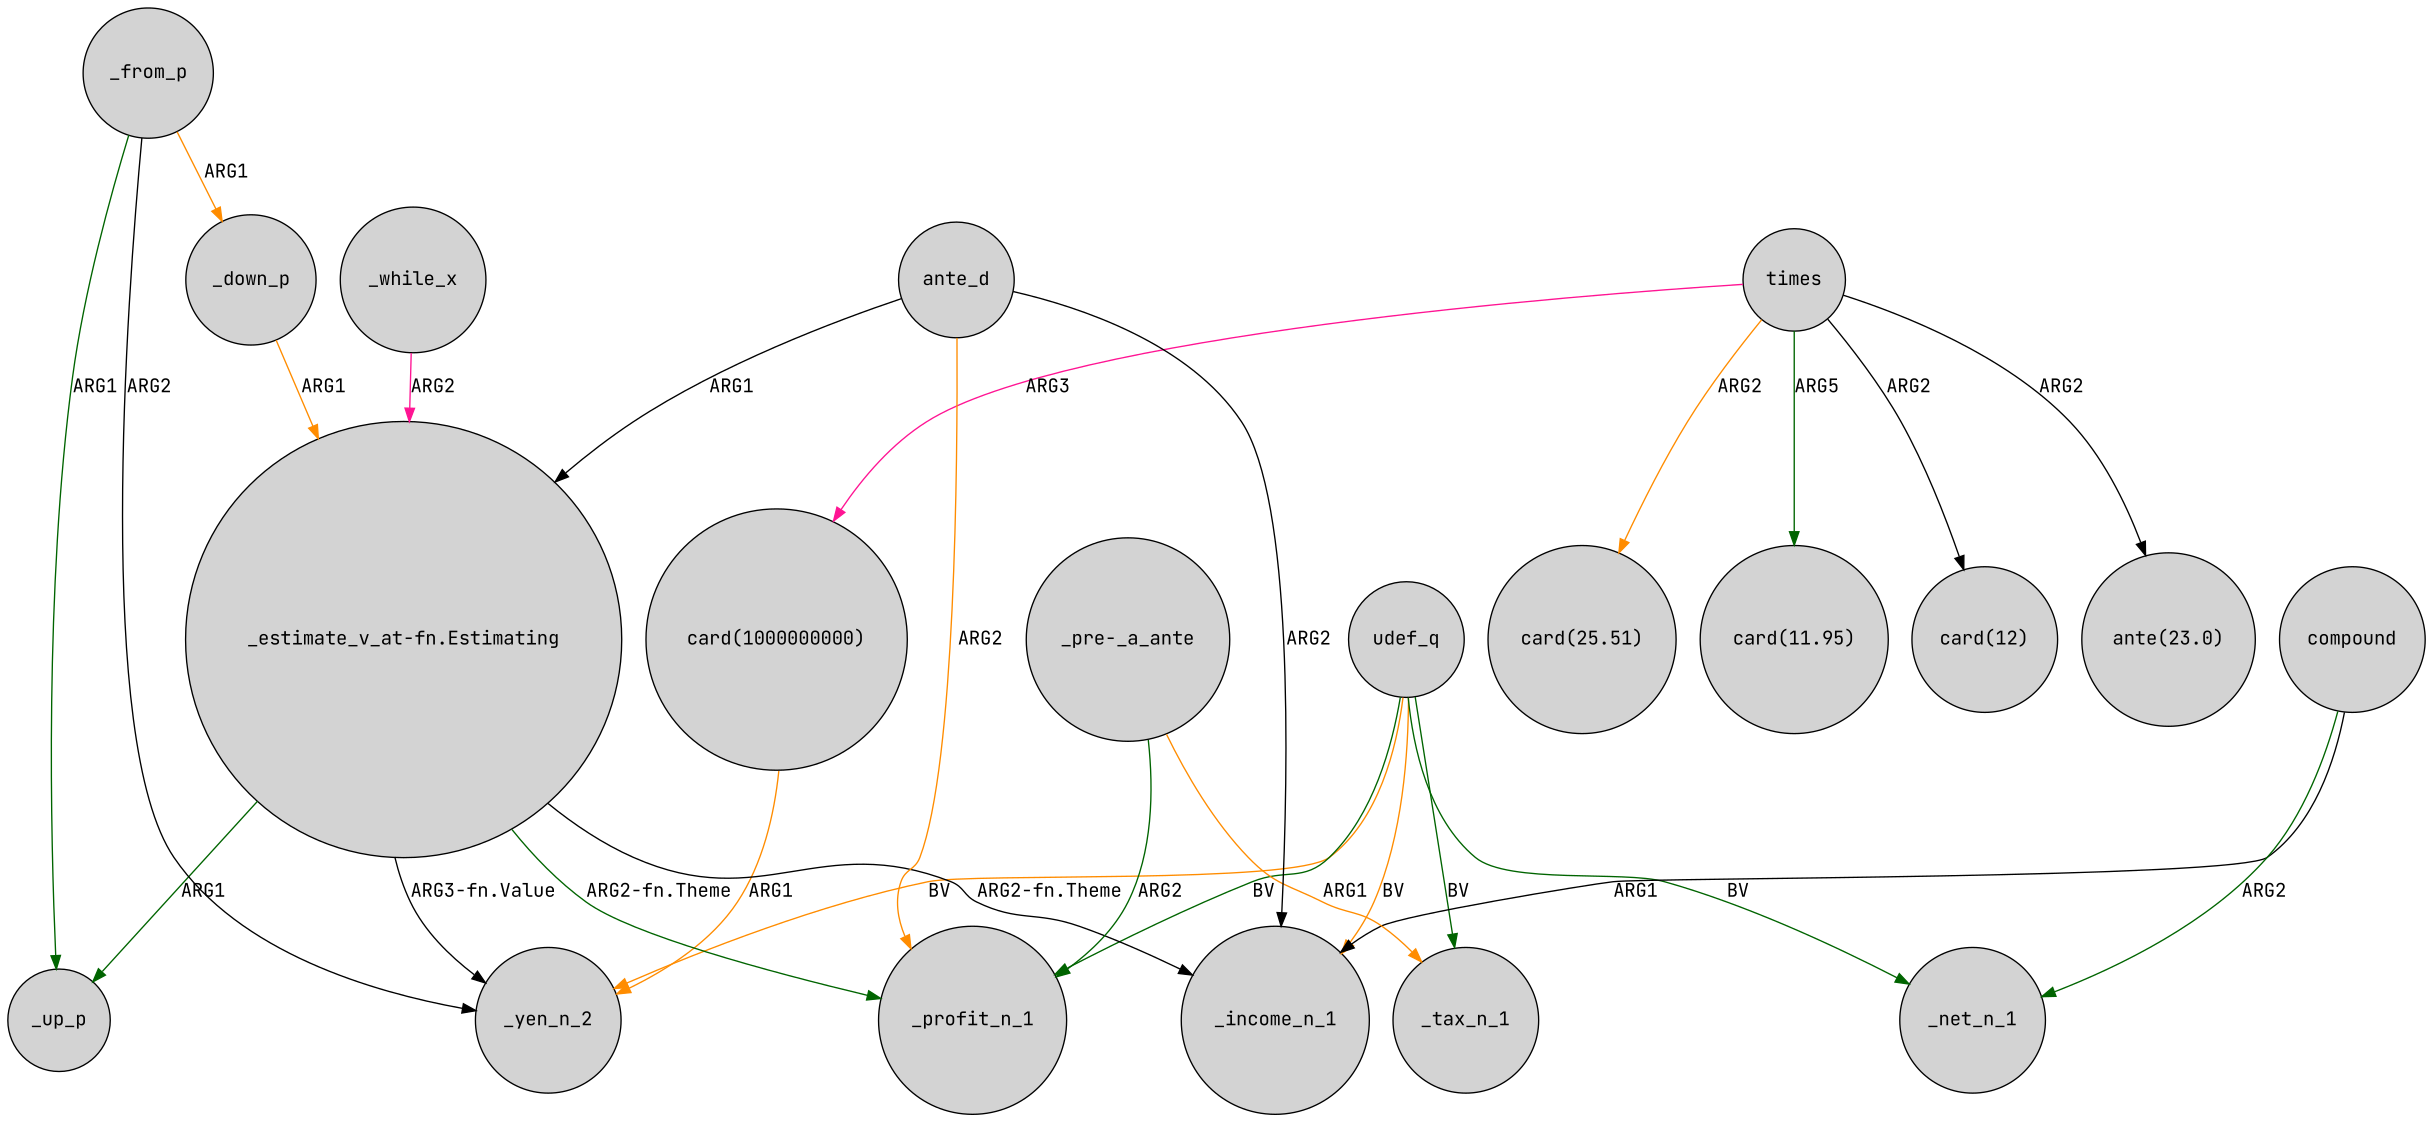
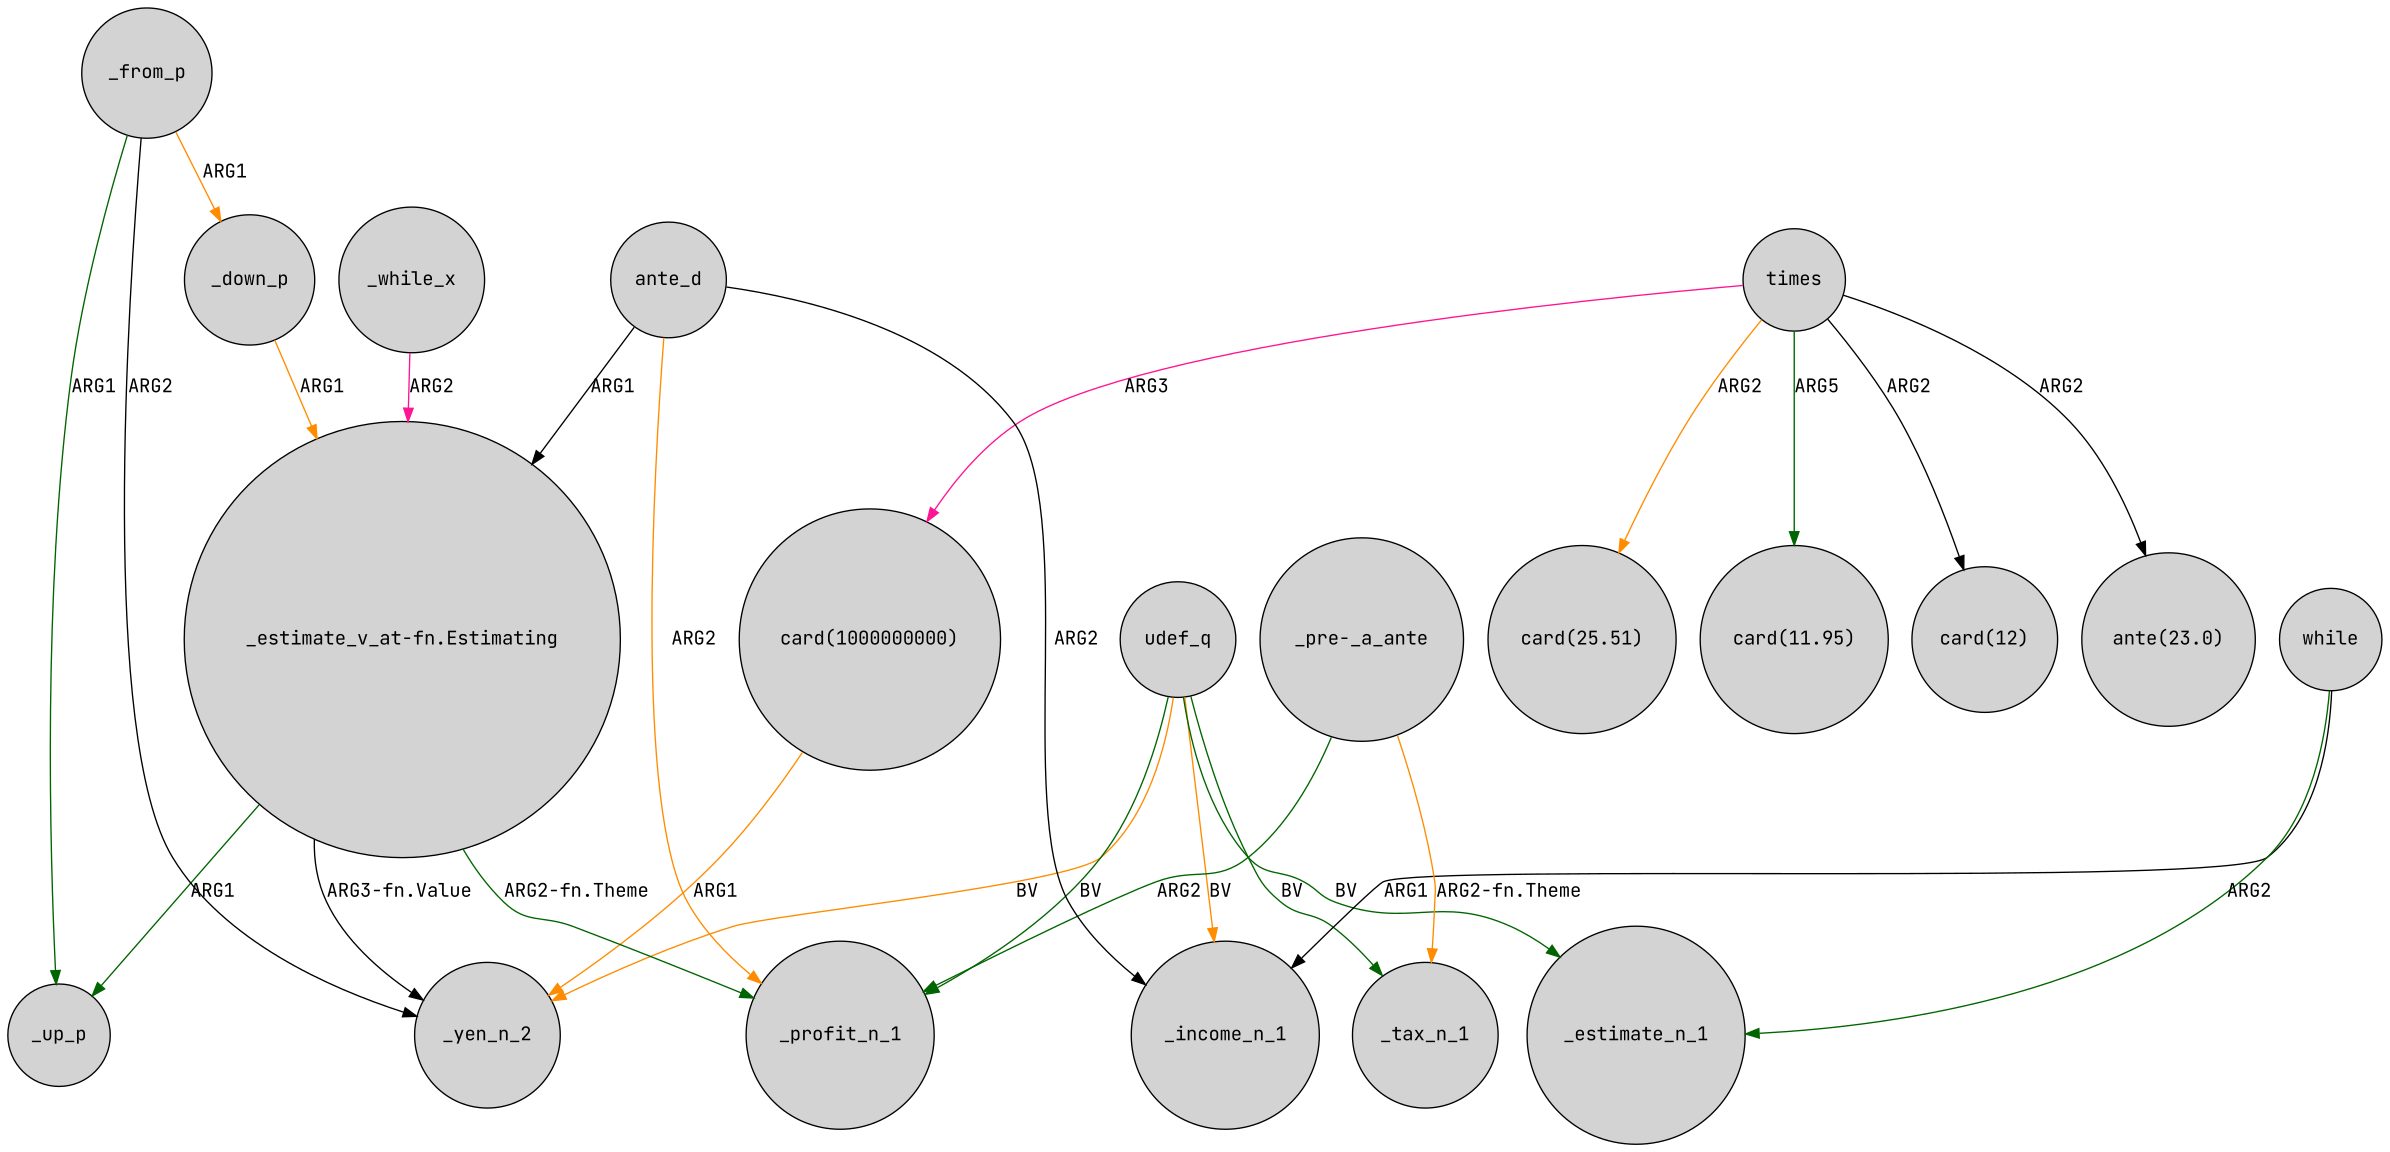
node "compound": label "compound" -> "while"
edge "_estimate_v_at-fn.Estimating" -> "_income_n_1": removed, label "ARG2-fn.Theme"
edge "_pre-_a_ante" -> "_tax_n_1": label "ARG1" -> "ARG2-fn.Theme"
node "_net_n_1": label "_net_n_1" -> "_estimate_n_1"
